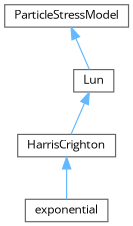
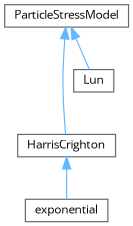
edge "HarrisCrighton" -> "Lun": now "HarrisCrighton" -> "ParticleStressModel"
